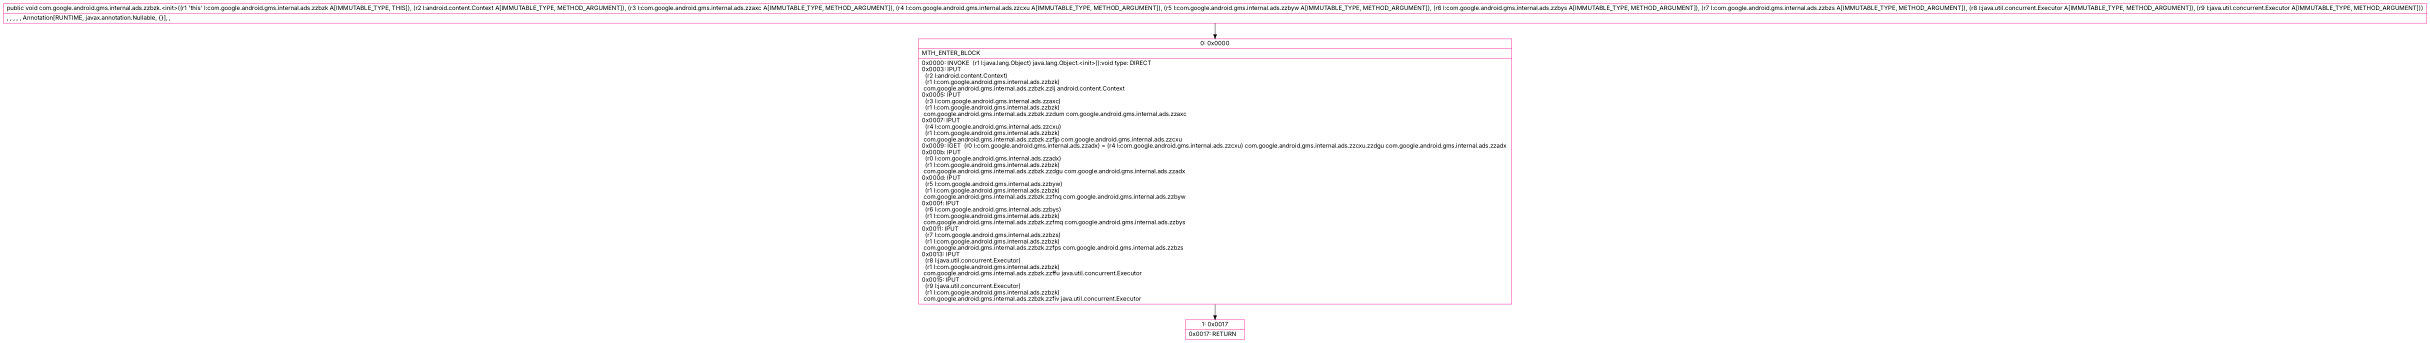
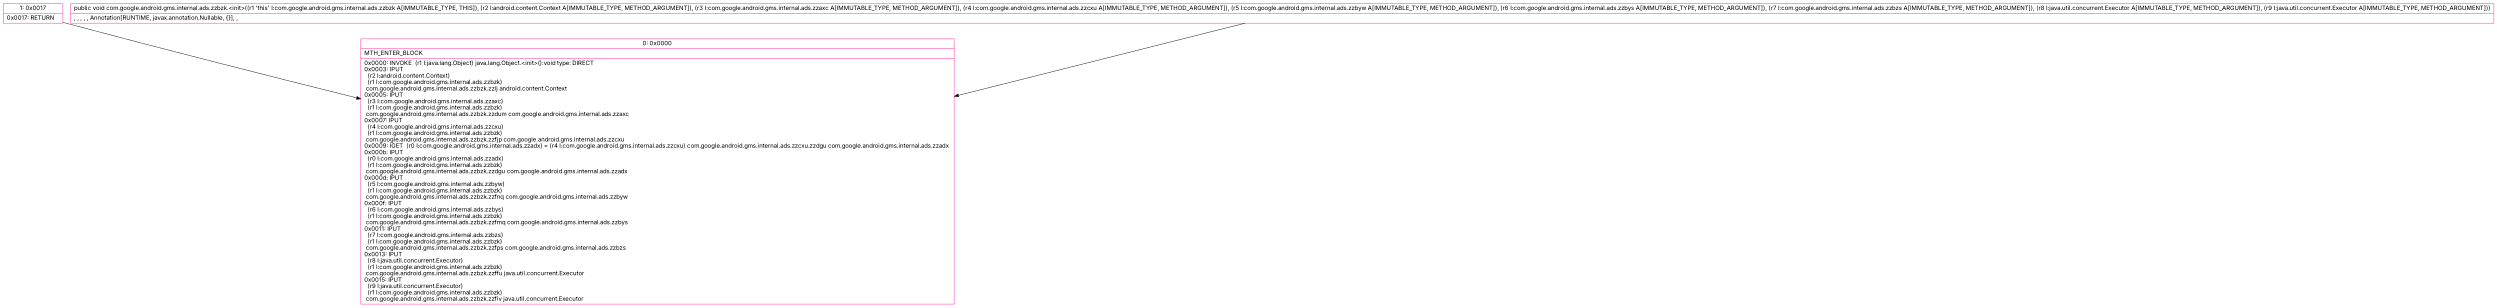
edge "0: 0x0000" -> "1: 0x0017": reversed
